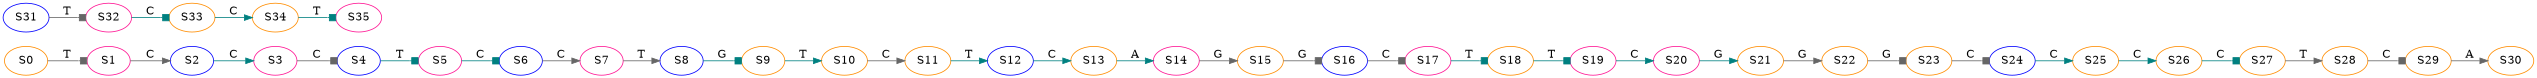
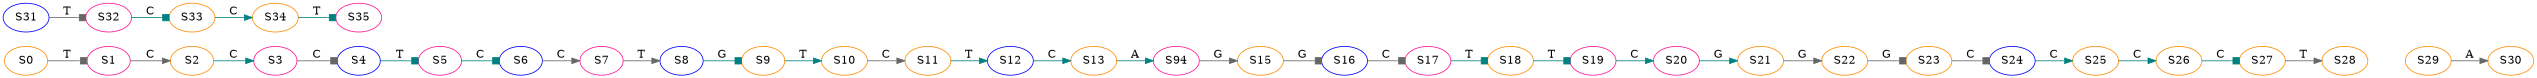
node "S2": color blue -> darkorange
node "S14": label "S14" -> "S94"
edge "S28" -> "S29": removed, label "C"
